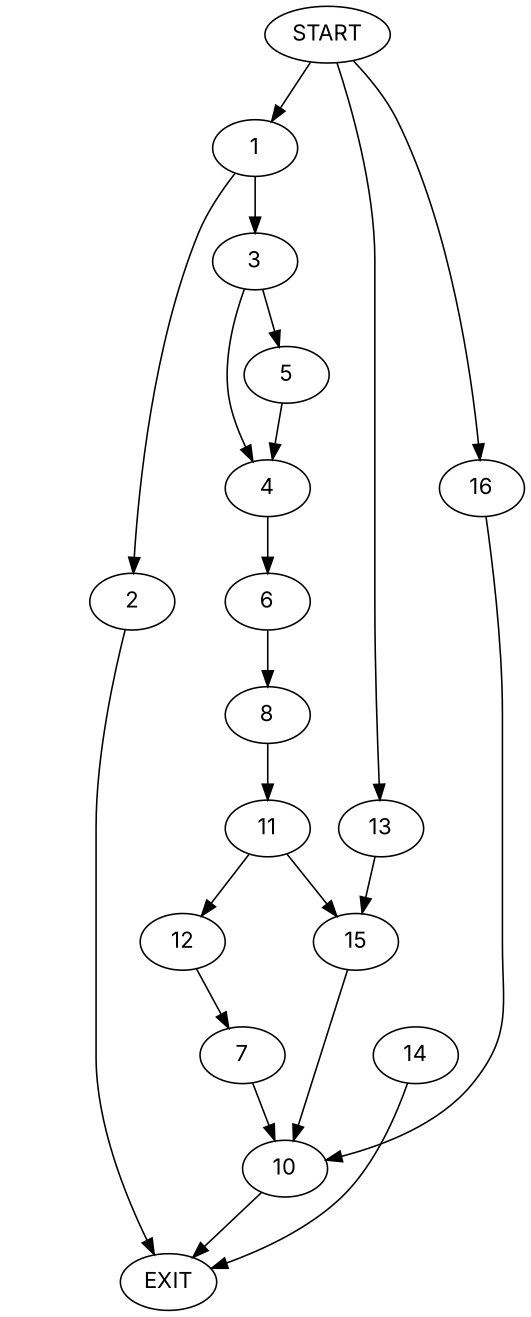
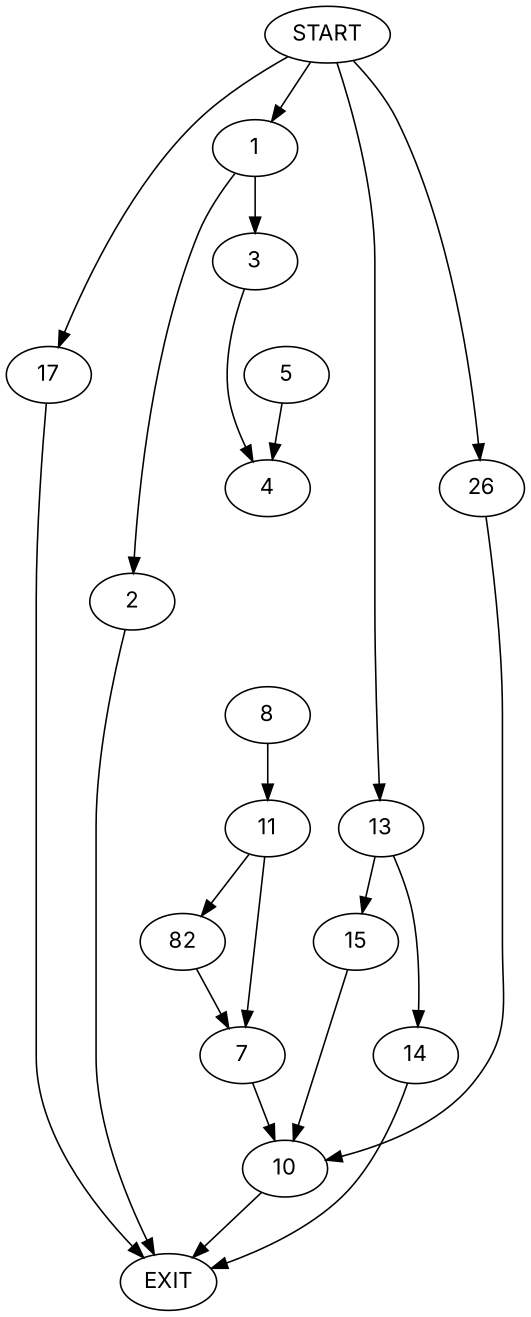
edge "3" -> "5": removed
node "17": added
node "16": label "16" -> "26"
node "6": removed
edge "11" -> "15": now "11" -> "7"
edge "13" -> "14": added
node "12": label "12" -> "82"
